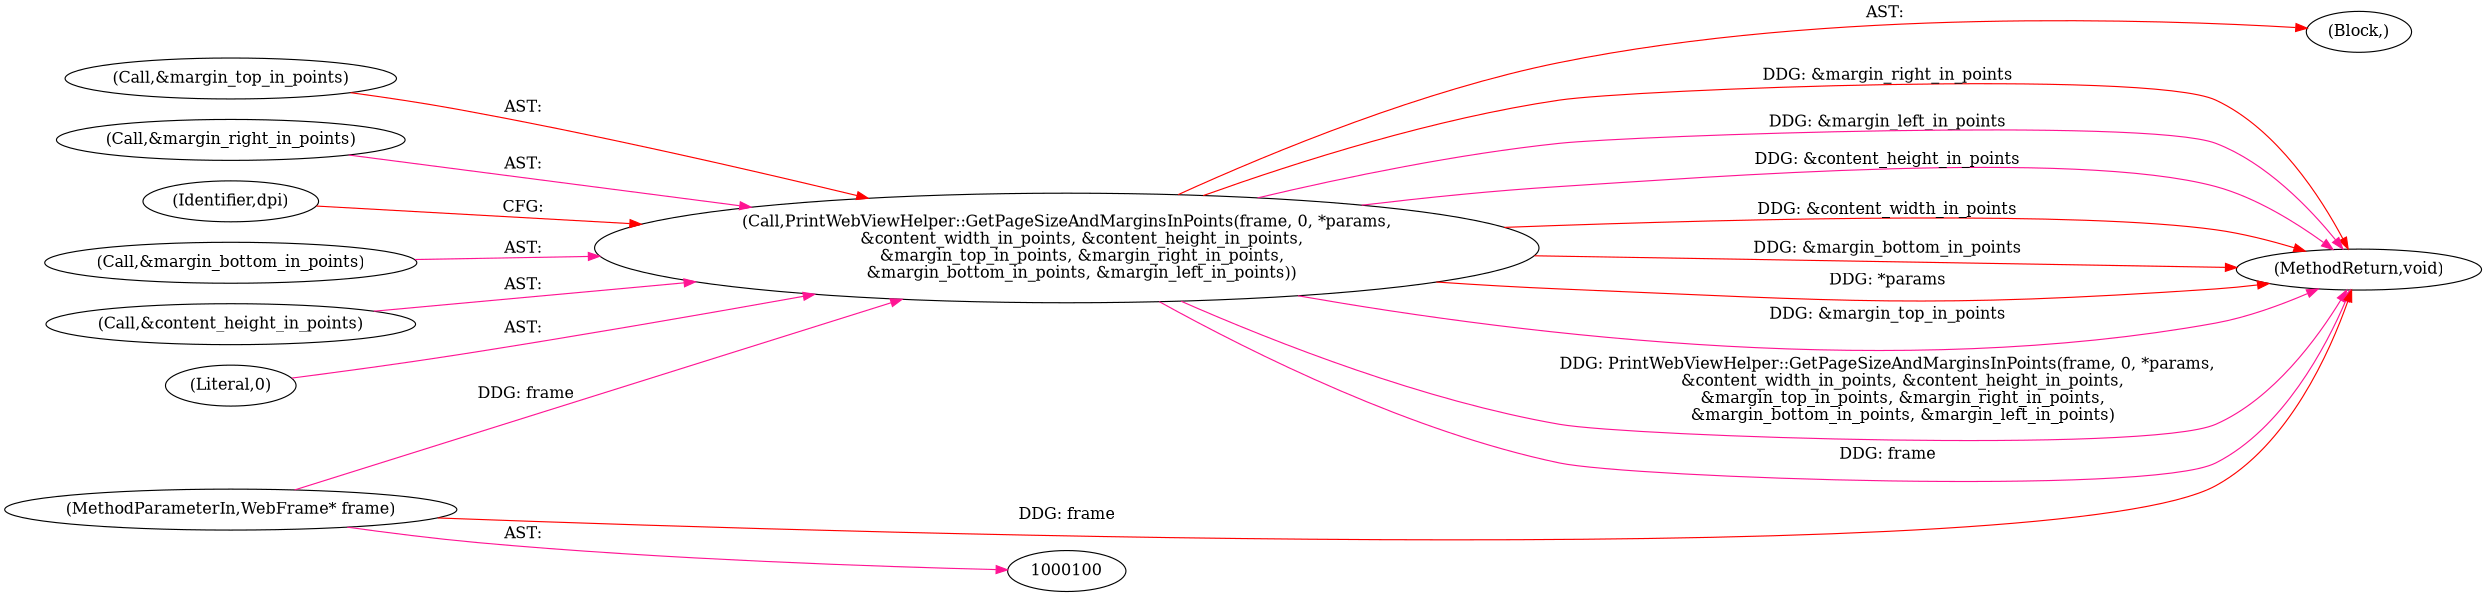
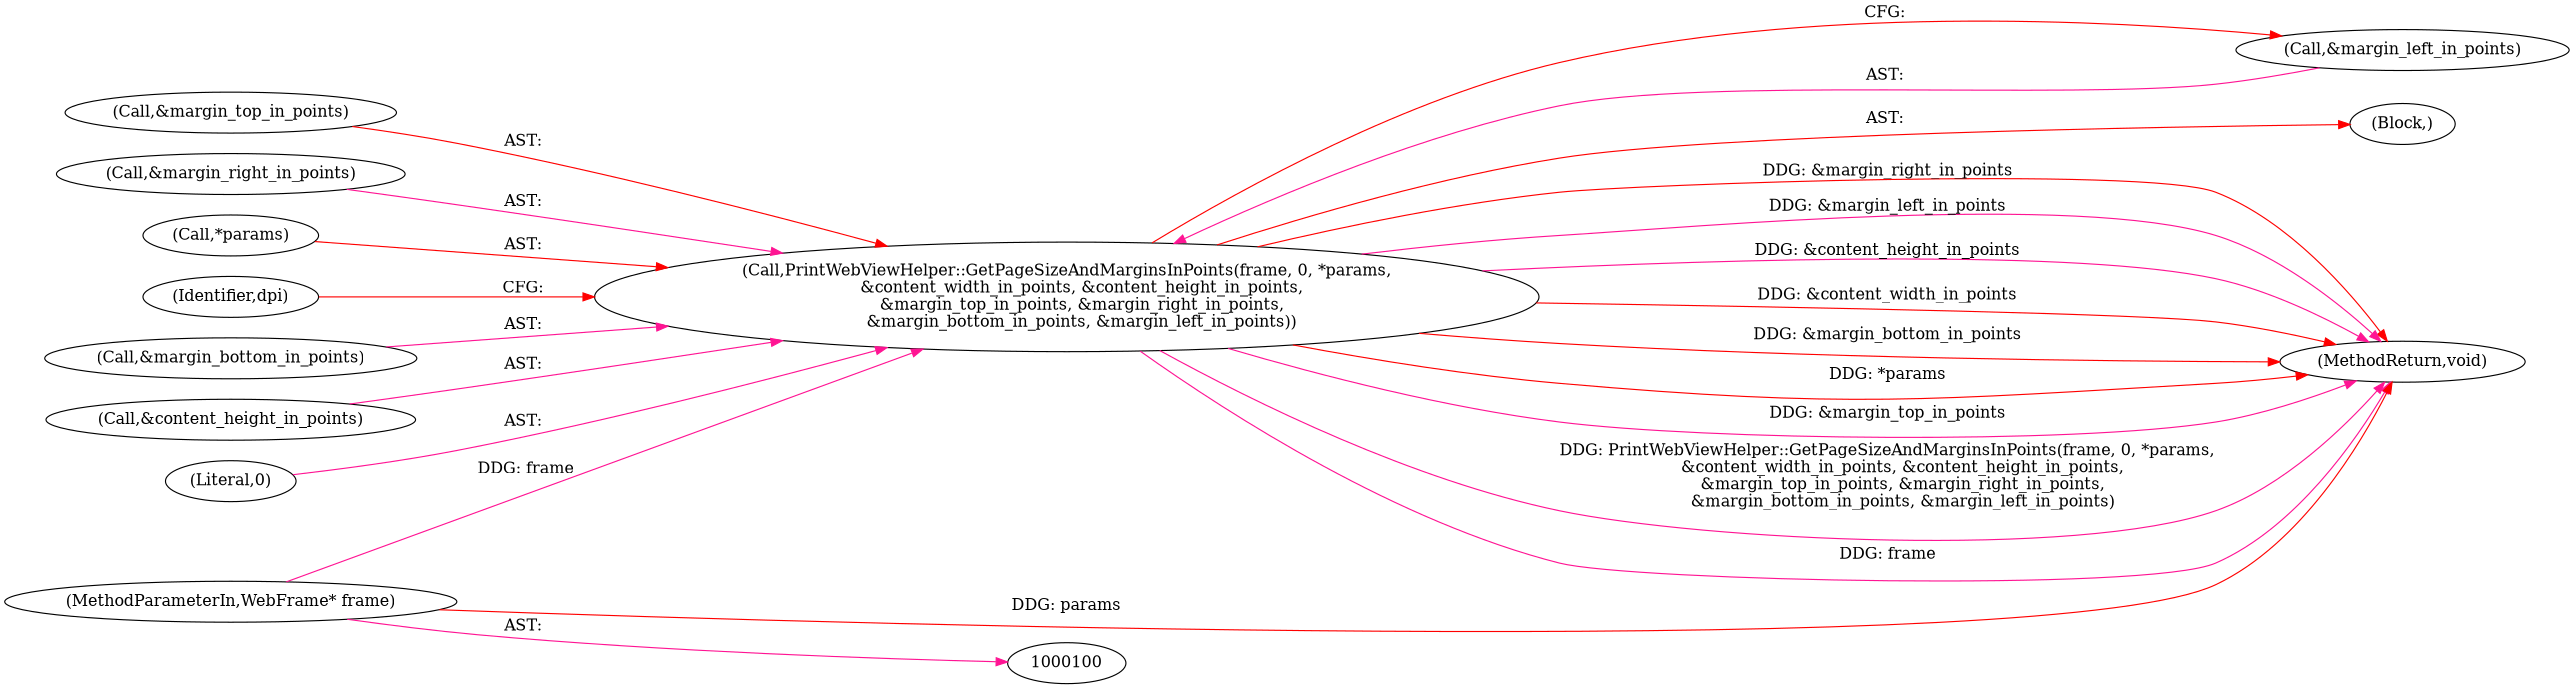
node "(Call,&margin_left_in_points)": added
node "(Call,*params)": added
edge "(MethodParameterIn,WebFrame* frame)" -> "(MethodReturn,void)": label "DDG: frame" -> "DDG: params"
